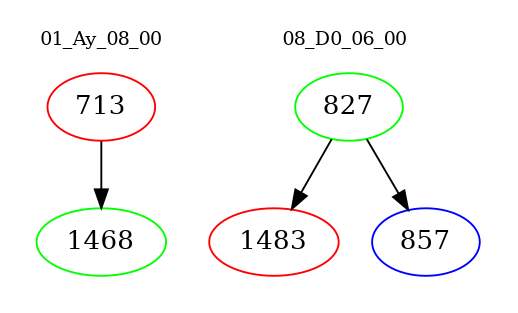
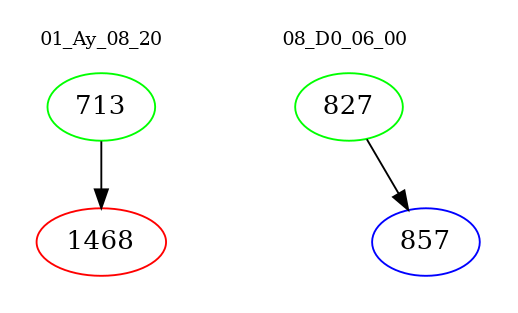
cluster "01_Ay_08_00": label "01_Ay_08_00" -> "01_Ay_08_20"
node "713": color red -> green
node "1468": color green -> red
node "1483": removed
